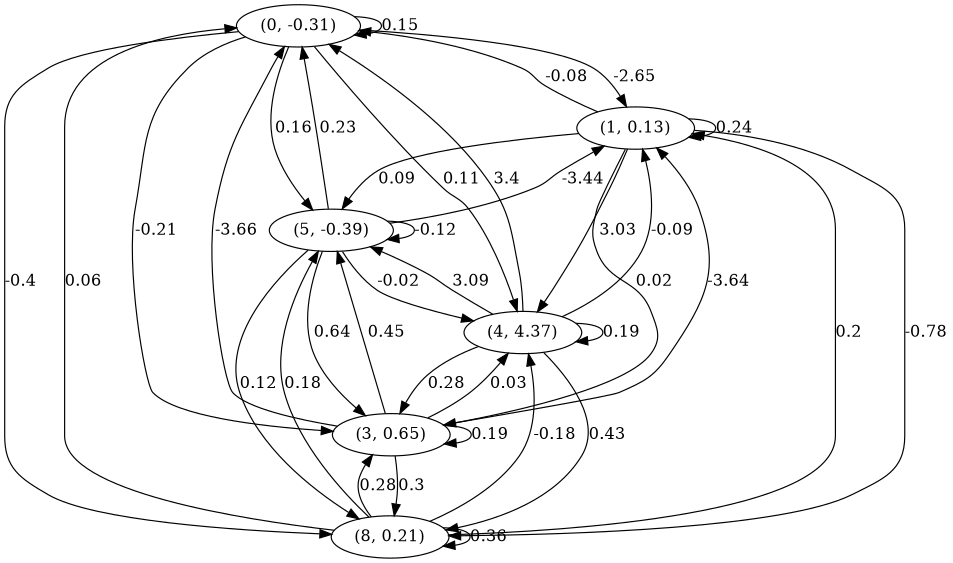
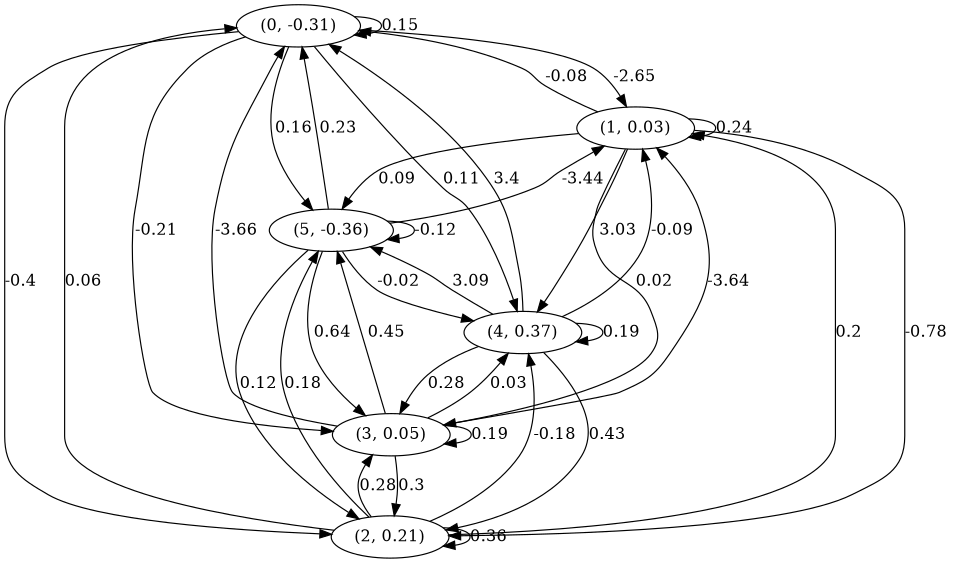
node "(1, 0.13)": label "(1, 0.13)" -> "(1, 0.03)"
node "(5, -0.39)": label "(5, -0.39)" -> "(5, -0.36)"
node "(4, 4.37)": label "(4, 4.37)" -> "(4, 0.37)"
node "(3, 0.65)": label "(3, 0.65)" -> "(3, 0.05)"
node "(8, 0.21)": label "(8, 0.21)" -> "(2, 0.21)"
